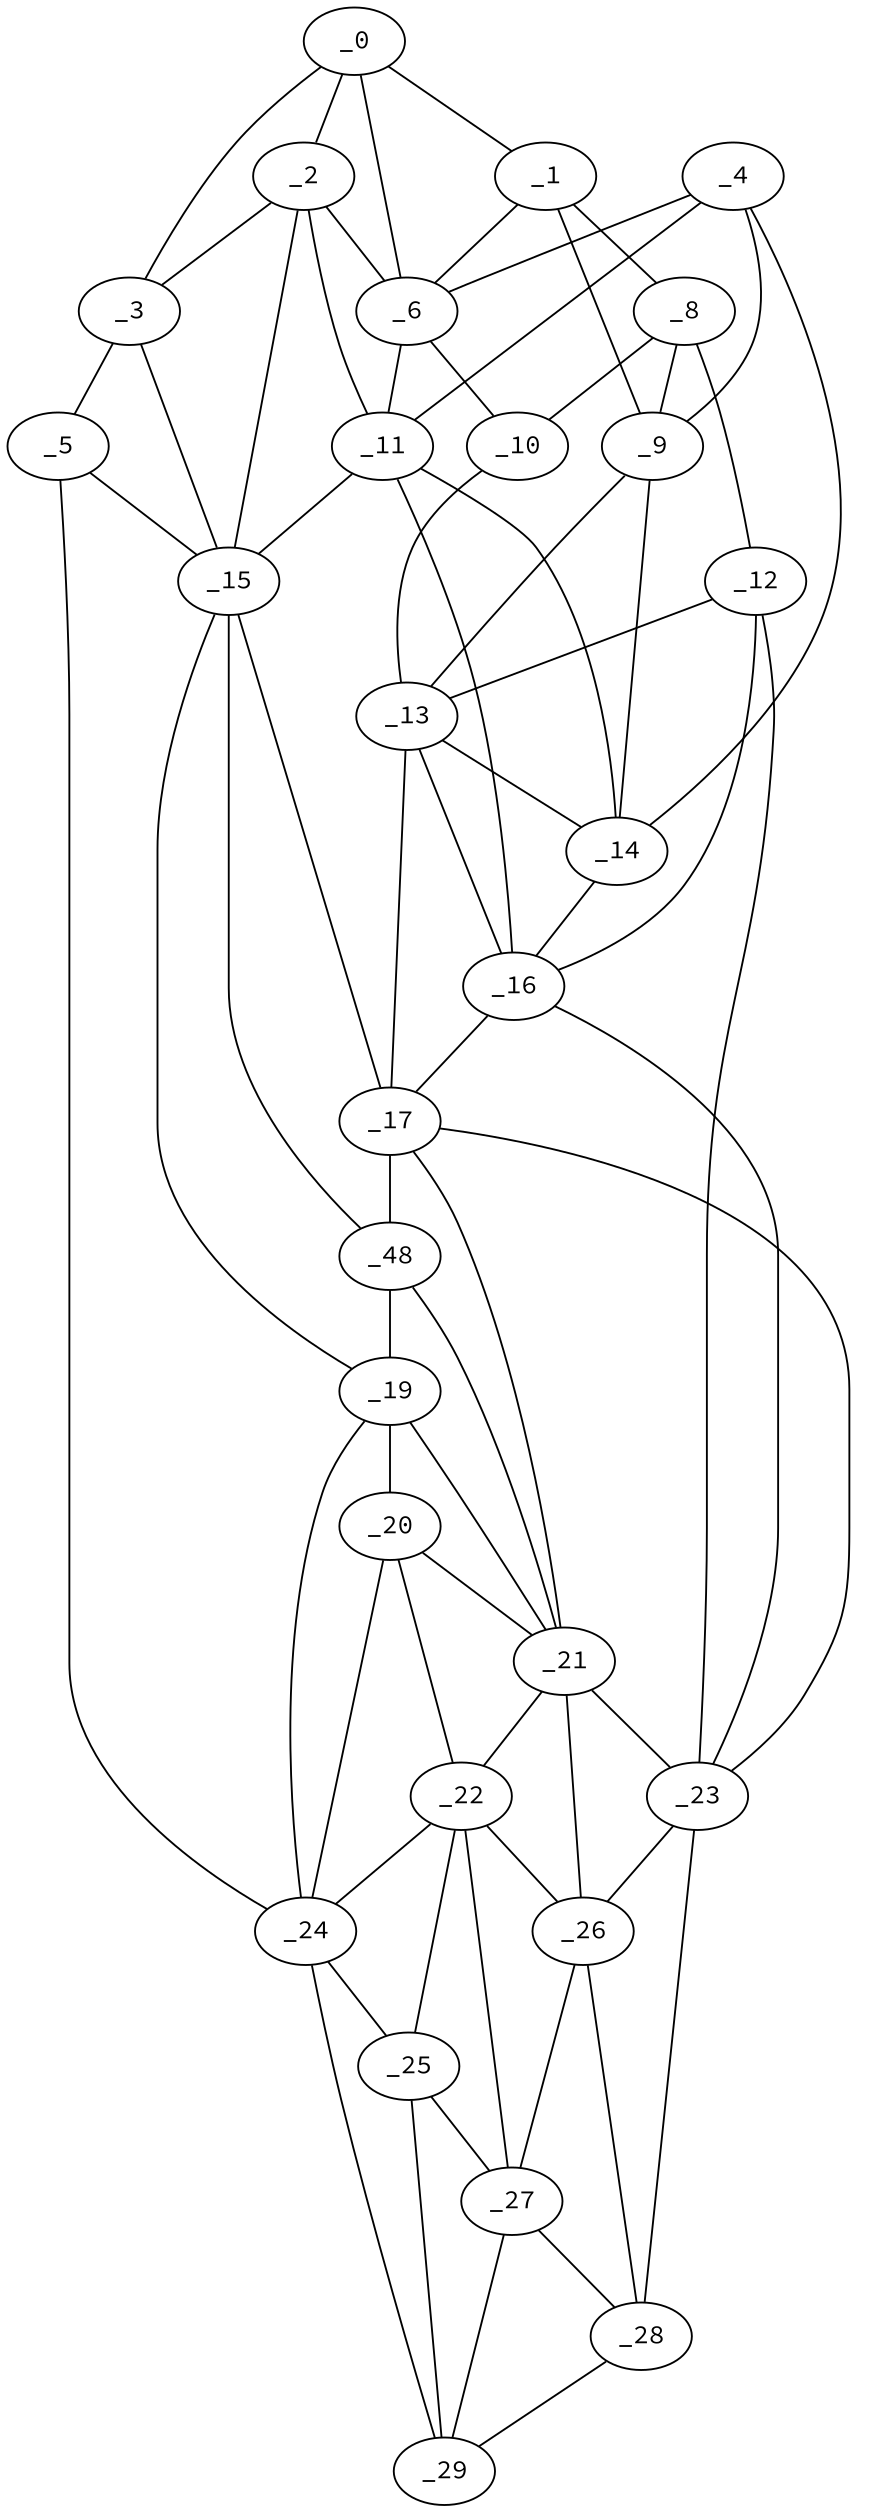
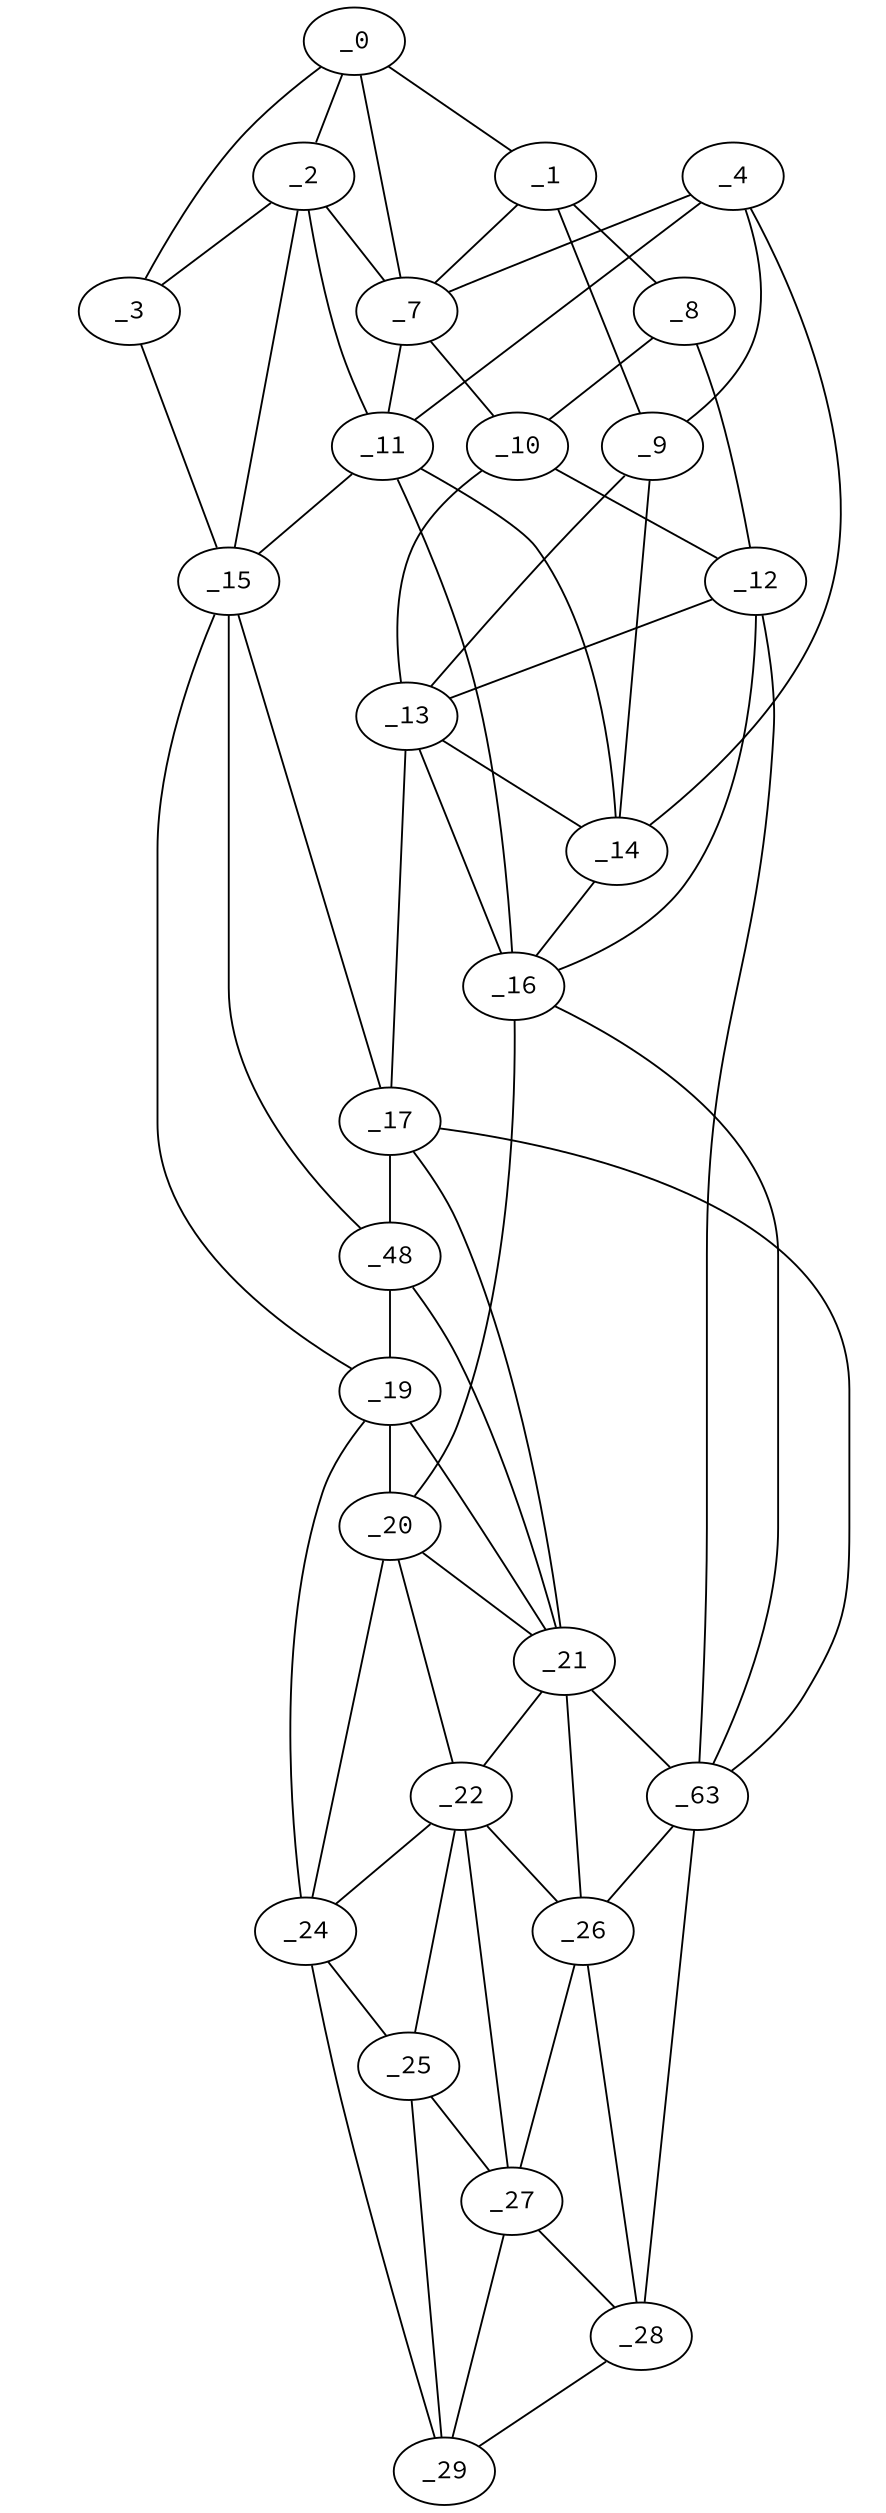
node "_6": label "_6" -> "_7"
edge "_8" -- "_9": removed
node "_5": removed
edge "_10" -- "_12": added
edge "_16" -- "_17": now "_16" -- "_20"
node "_23": label "_23" -> "_63"
